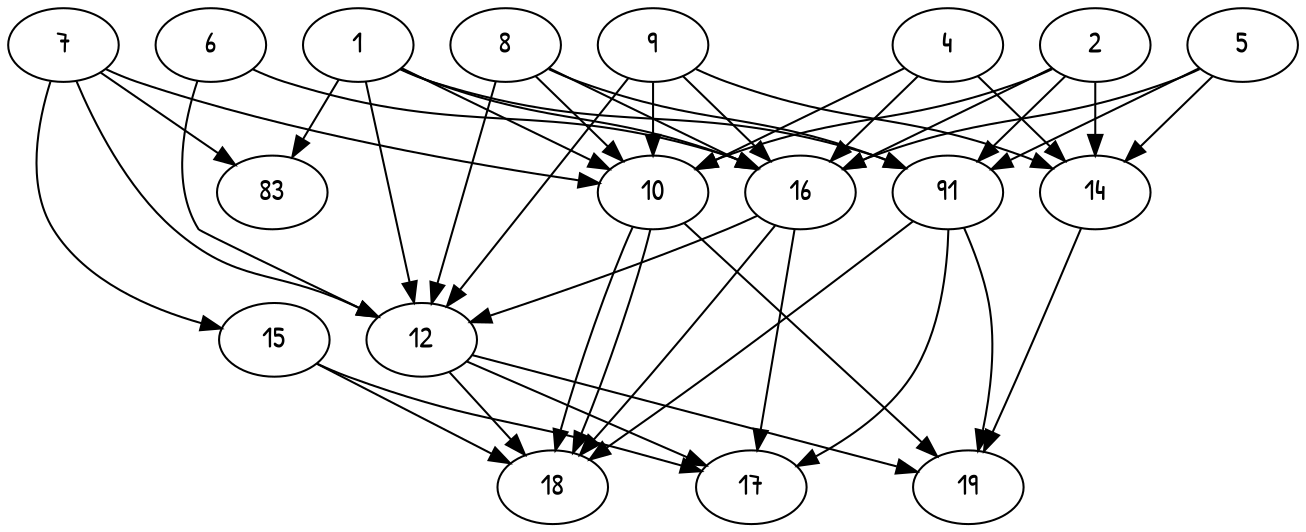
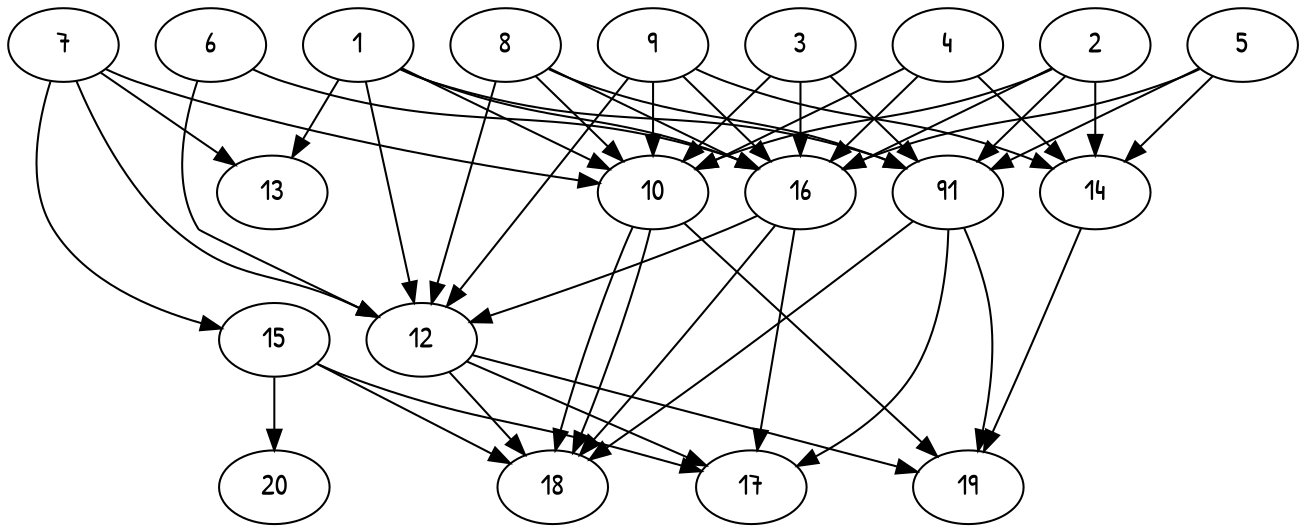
node "3": added
node "83": label "83" -> "13"
node "20": added
